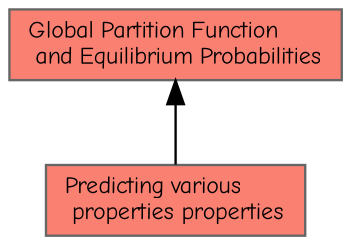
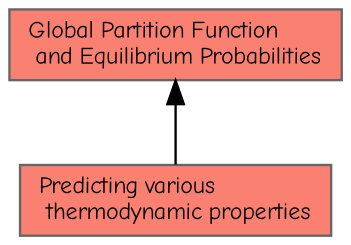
node "Predicting various properties properties": label "Predicting various properties properties" -> "Predicting various thermodynamic properties"
